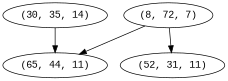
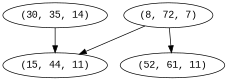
node "(65, 44, 11)": label "(65, 44, 11)" -> "(15, 44, 11)"
node "(52, 31, 11)": label "(52, 31, 11)" -> "(52, 61, 11)"
